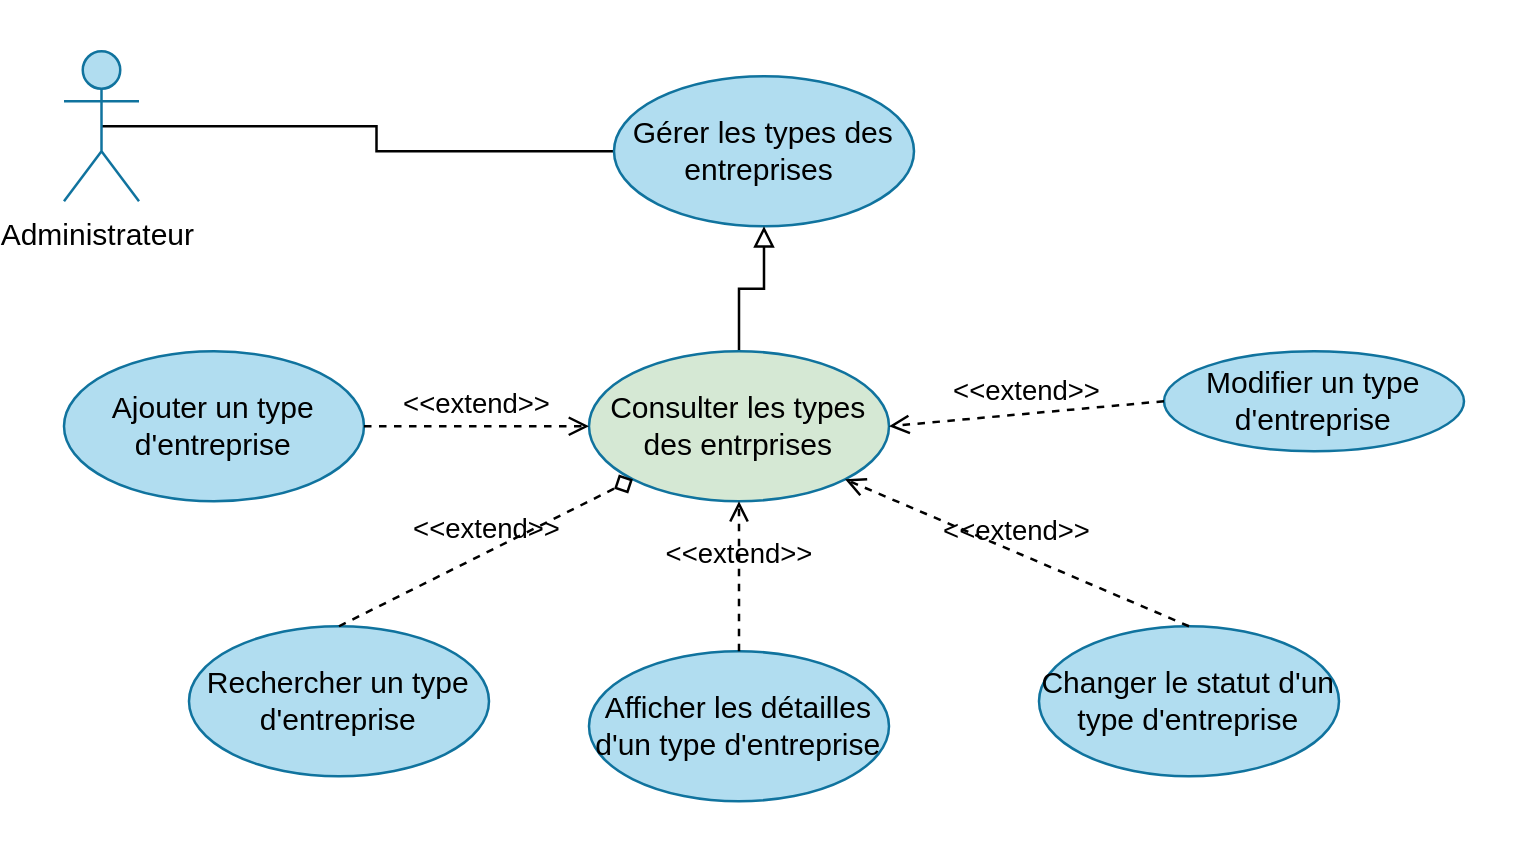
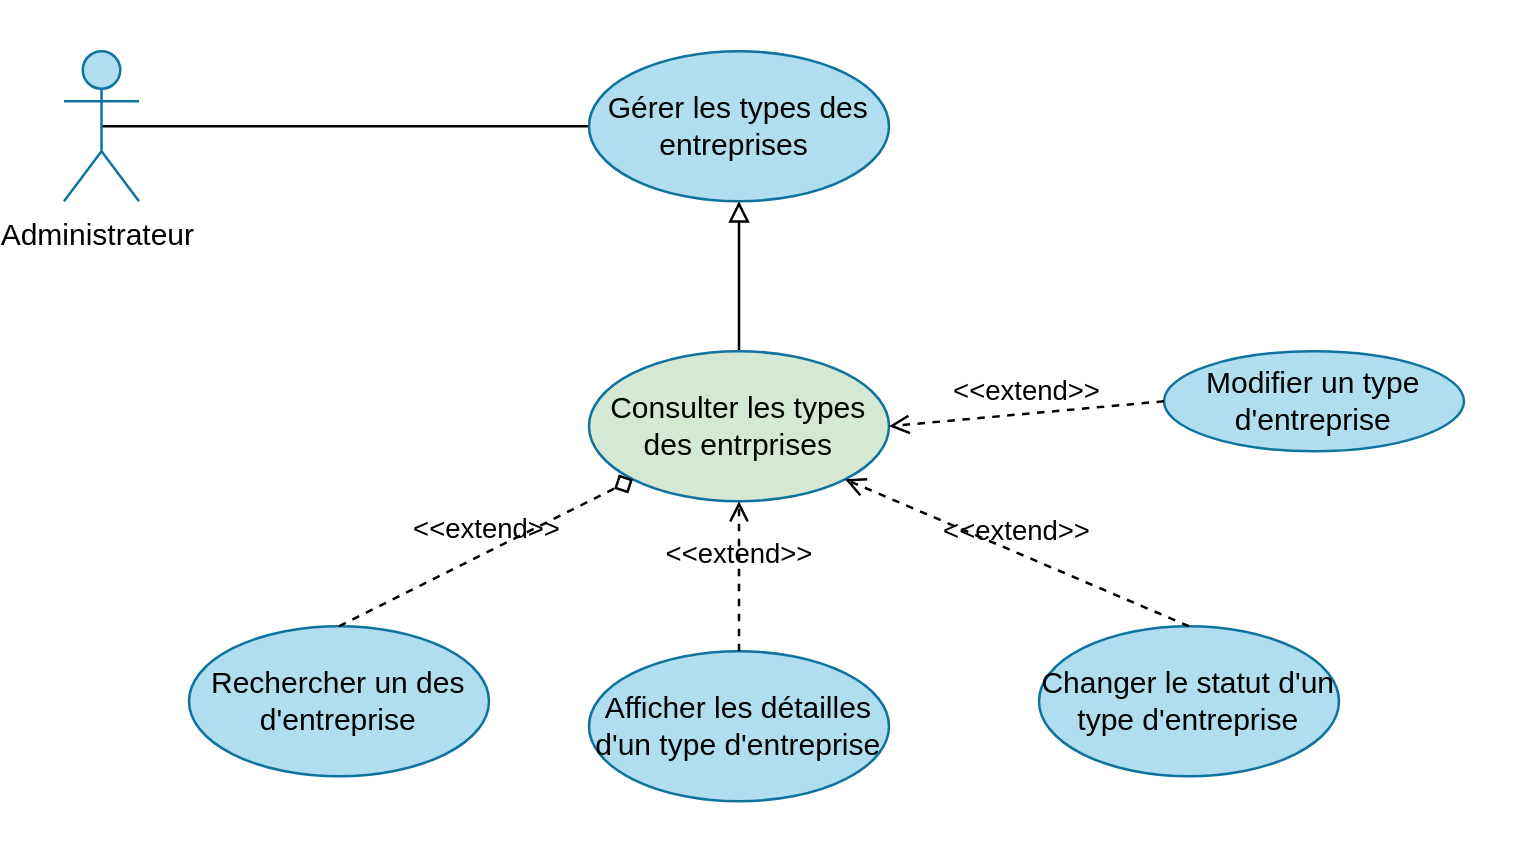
node "Gérer les types des entreprises": moved (764, 151) -> (739, 126)
node "Ajouter un type d'entreprise": removed
edge "Ajouter un type d'entreprise" -> "Consulter les types des entrprises": removed, label "<<extend>>"
node "Rechercher un type d'entreprise": label "Rechercher un type d'entreprise" -> "Rechercher un des d'entreprise"
